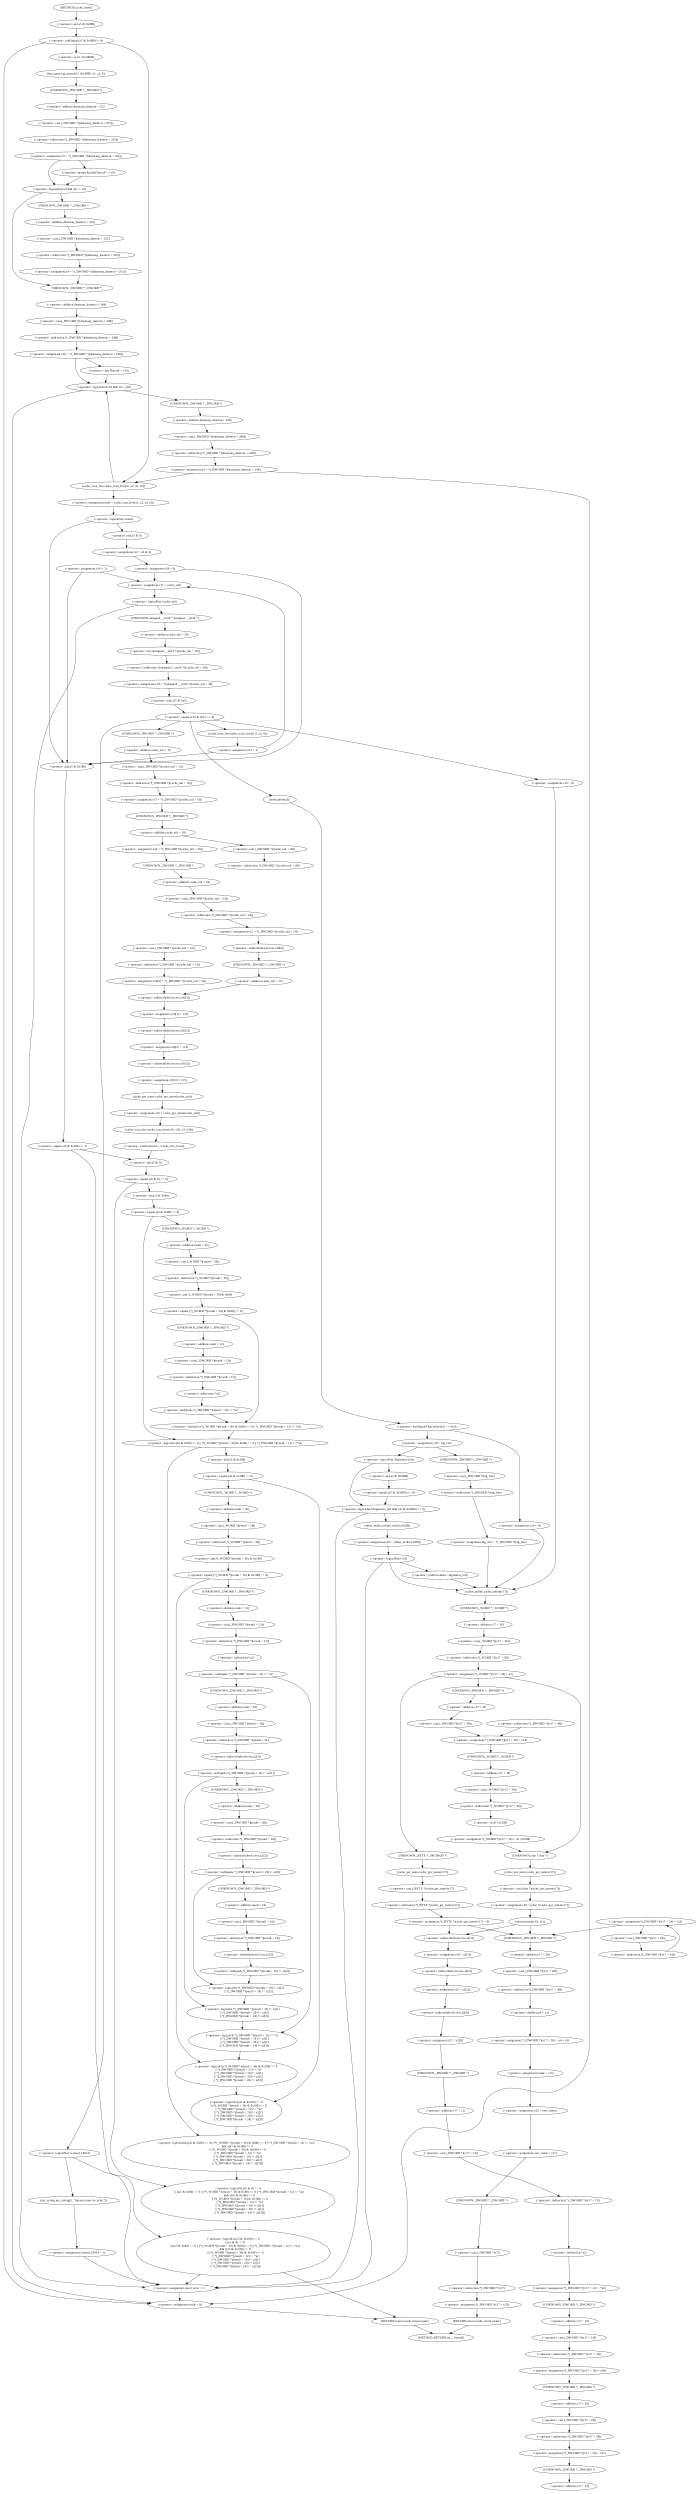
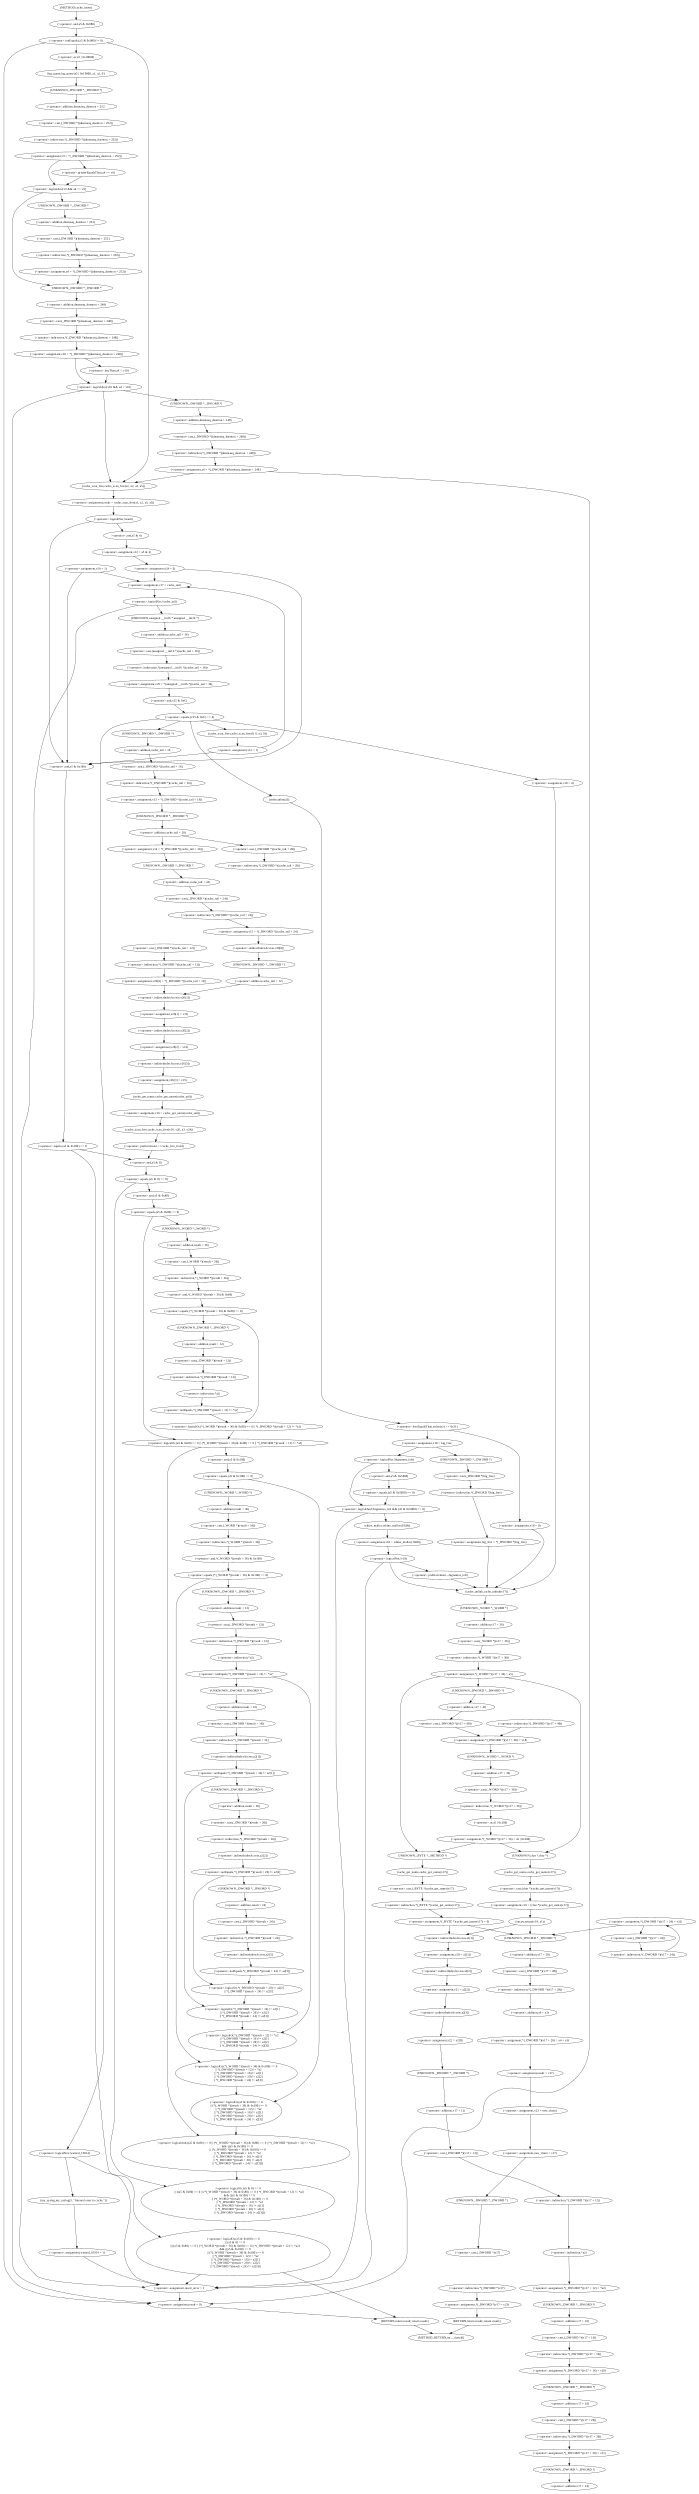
edge "(cache_scan_free,cache_scan_free(a1, a2, a3, a5))" -> "(<operator>.logicalAnd,v10 && a4 < v10)": reversed
edge "(<operator>.indirectIndexAccess,v26[3])" -> "(<operator>.assignment,v26[3] = v15)": added
edge "(<operator>.assignment,*(_WORD *)(v17 + 36) = a5 | 0x200)" -> "(UNKNOWN,_BYTE *,_METHOD *)": added
edge "(<operator>.cast,(_DWORD *)v17)" -> "(<operator>.indirection,*(_DWORD *)v17)": removed
